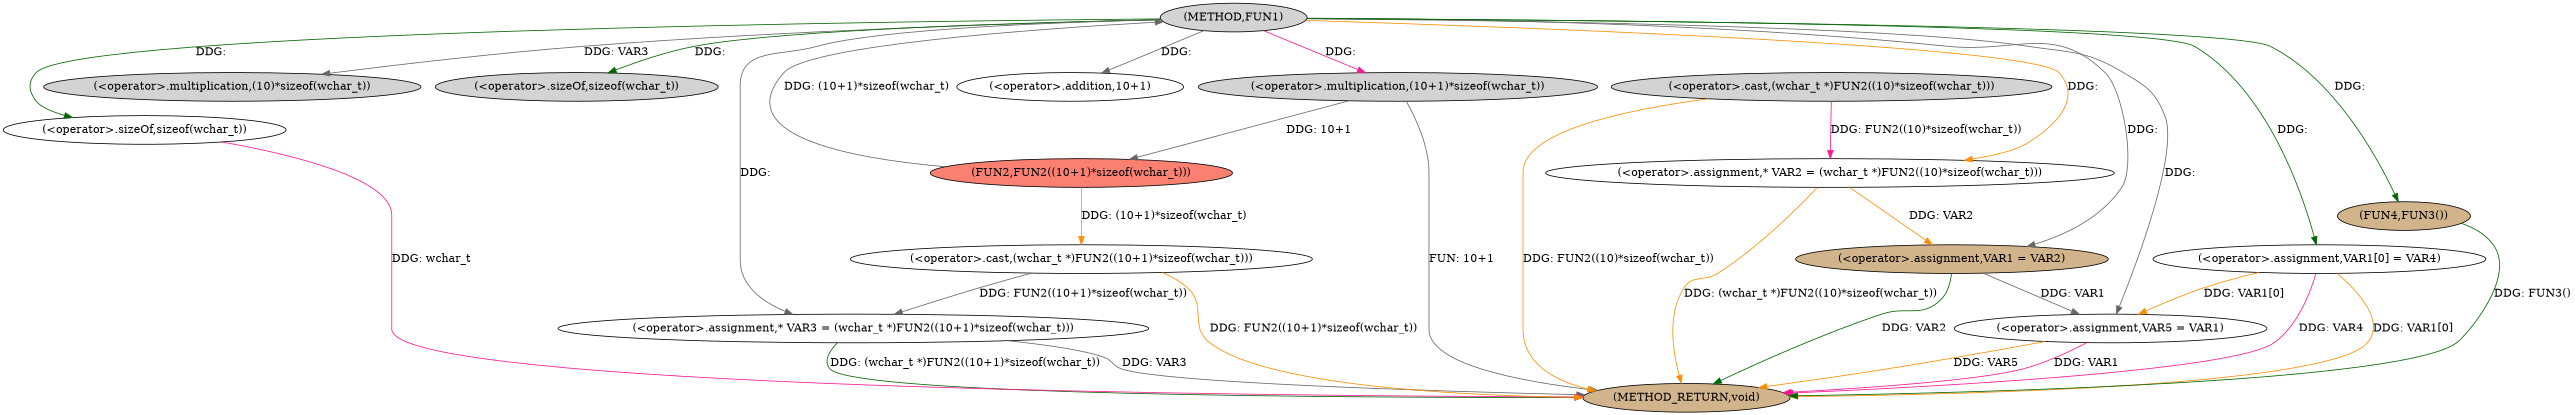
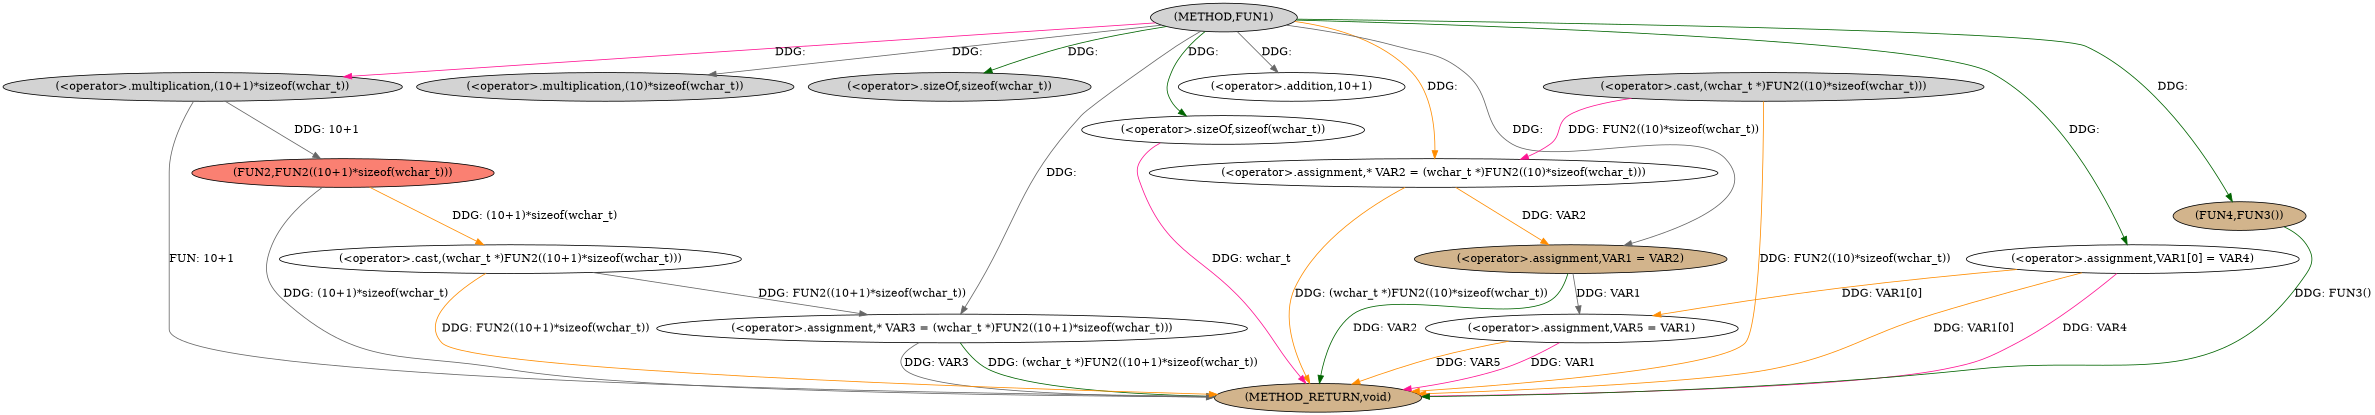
edge "(METHOD,FUN1)" -> "(<operator>.assignment,VAR5 = VAR1)": removed, label "DDG:"
edge "(FUN2,FUN2((10+1)*sizeof(wchar_t)))" -> "(METHOD,FUN1)": now "(FUN2,FUN2((10+1)*sizeof(wchar_t)))" -> "(METHOD_RETURN,void)"
edge "(METHOD,FUN1)" -> "(<operator>.multiplication,(10)*sizeof(wchar_t))": label "DDG: VAR3" -> "DDG: "
